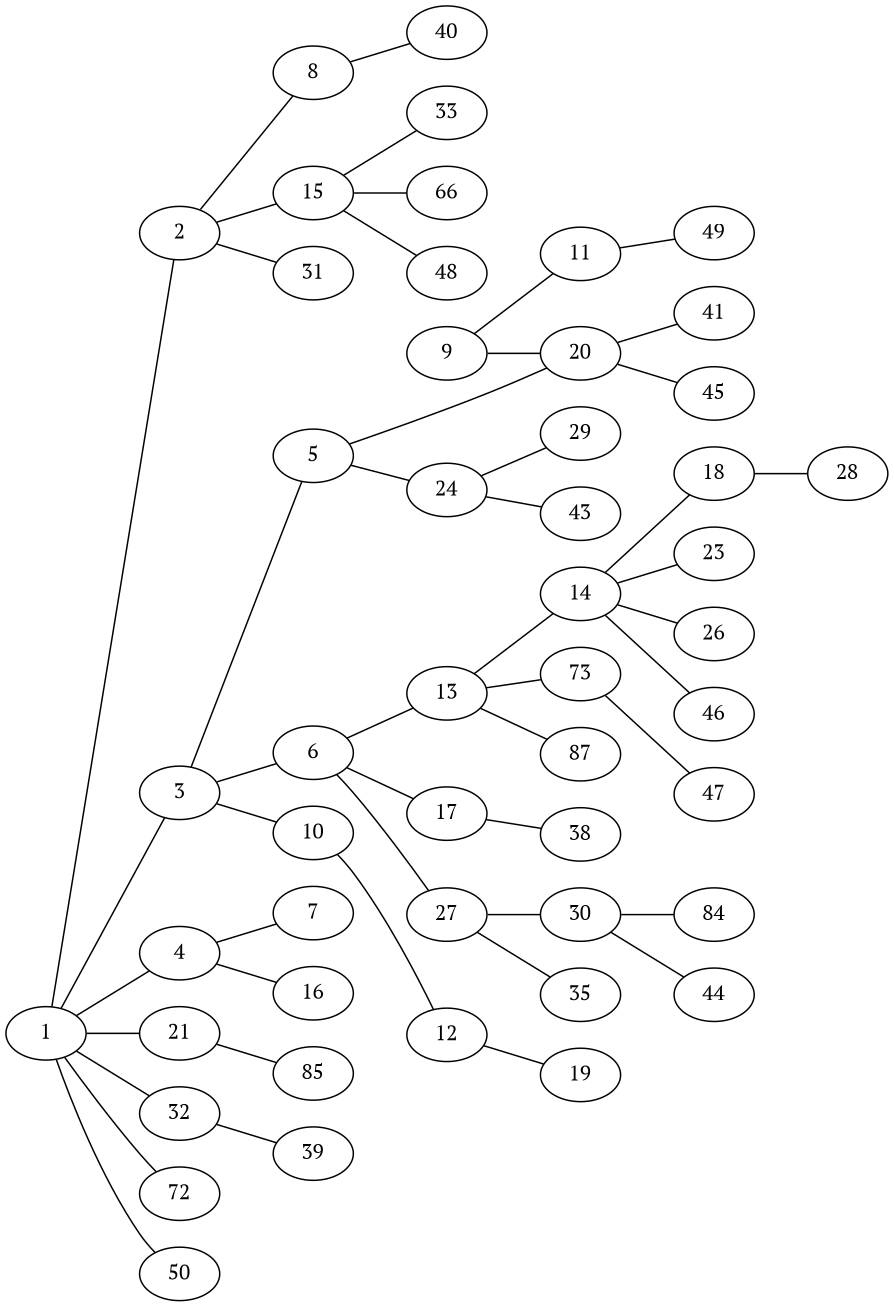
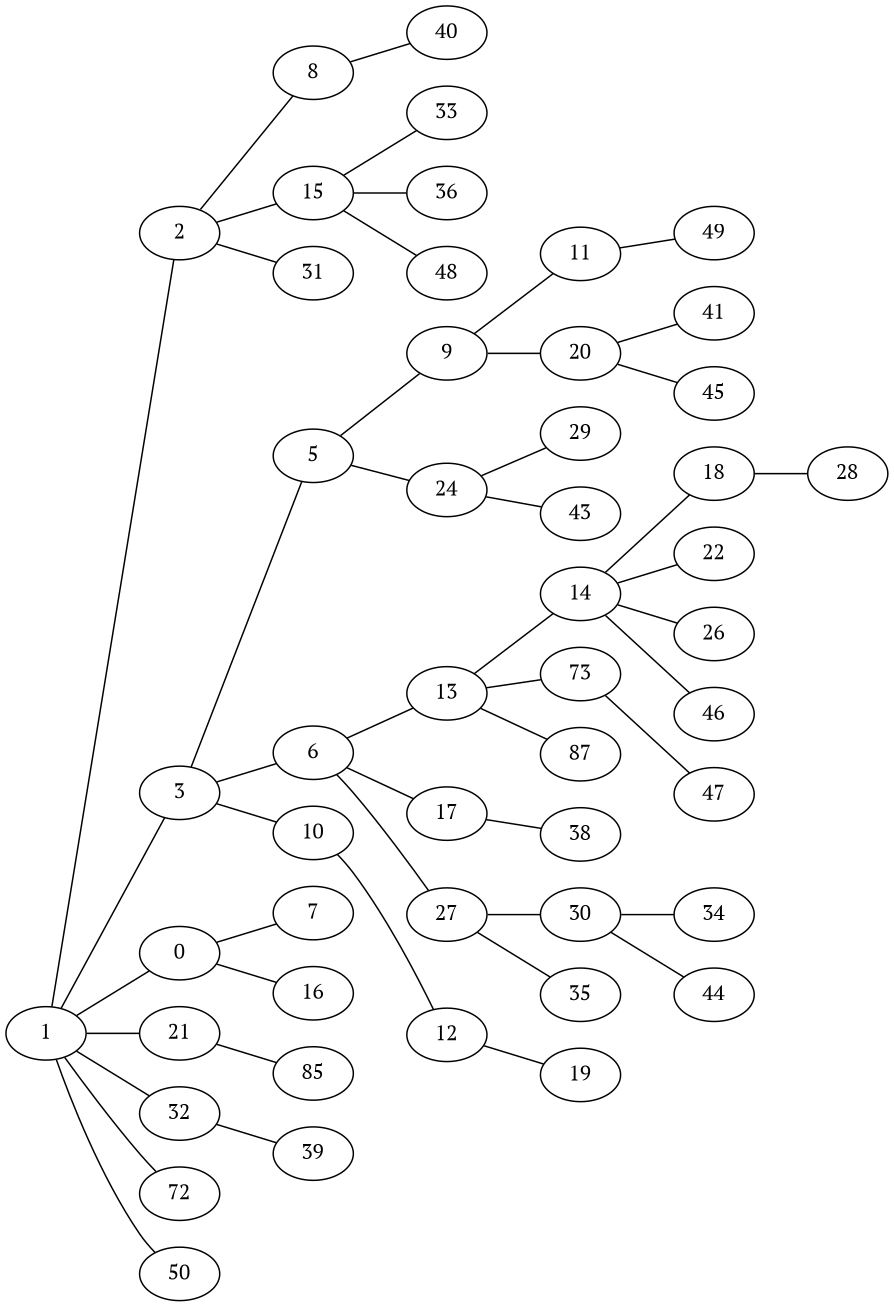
node "66": label "66" -> "36"
edge "20" -- "5": now "9" -- "5"
node "23": label "23" -> "22"
node "84": label "84" -> "34"
node "4": label "4" -> "0"
